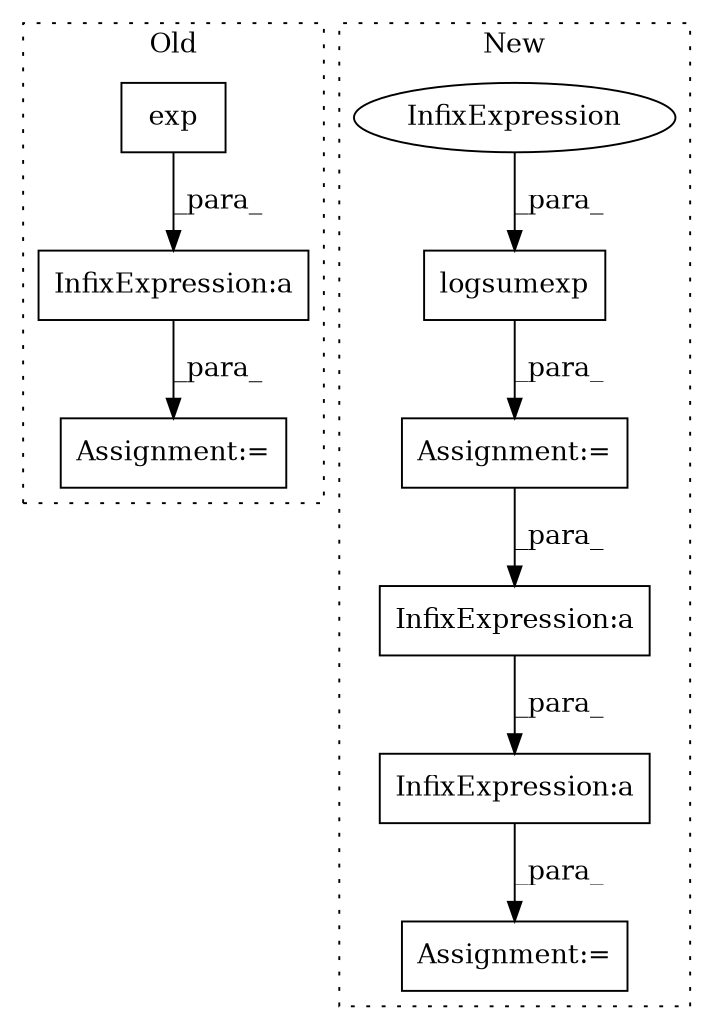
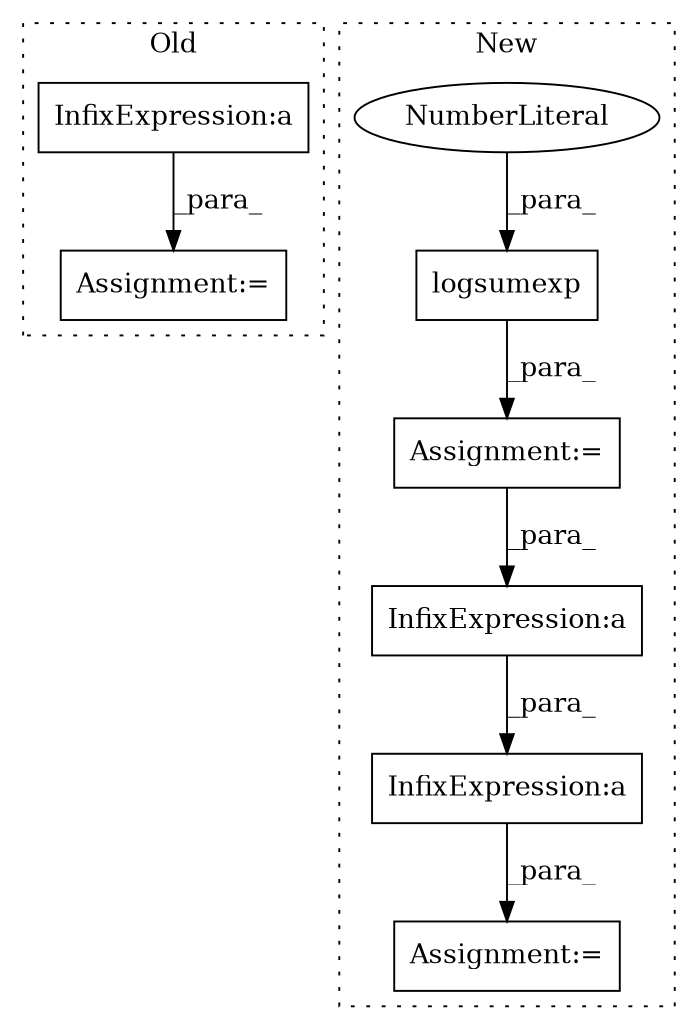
node "exp": removed
node "InfixExpression": label "InfixExpression" -> "NumberLiteral"
